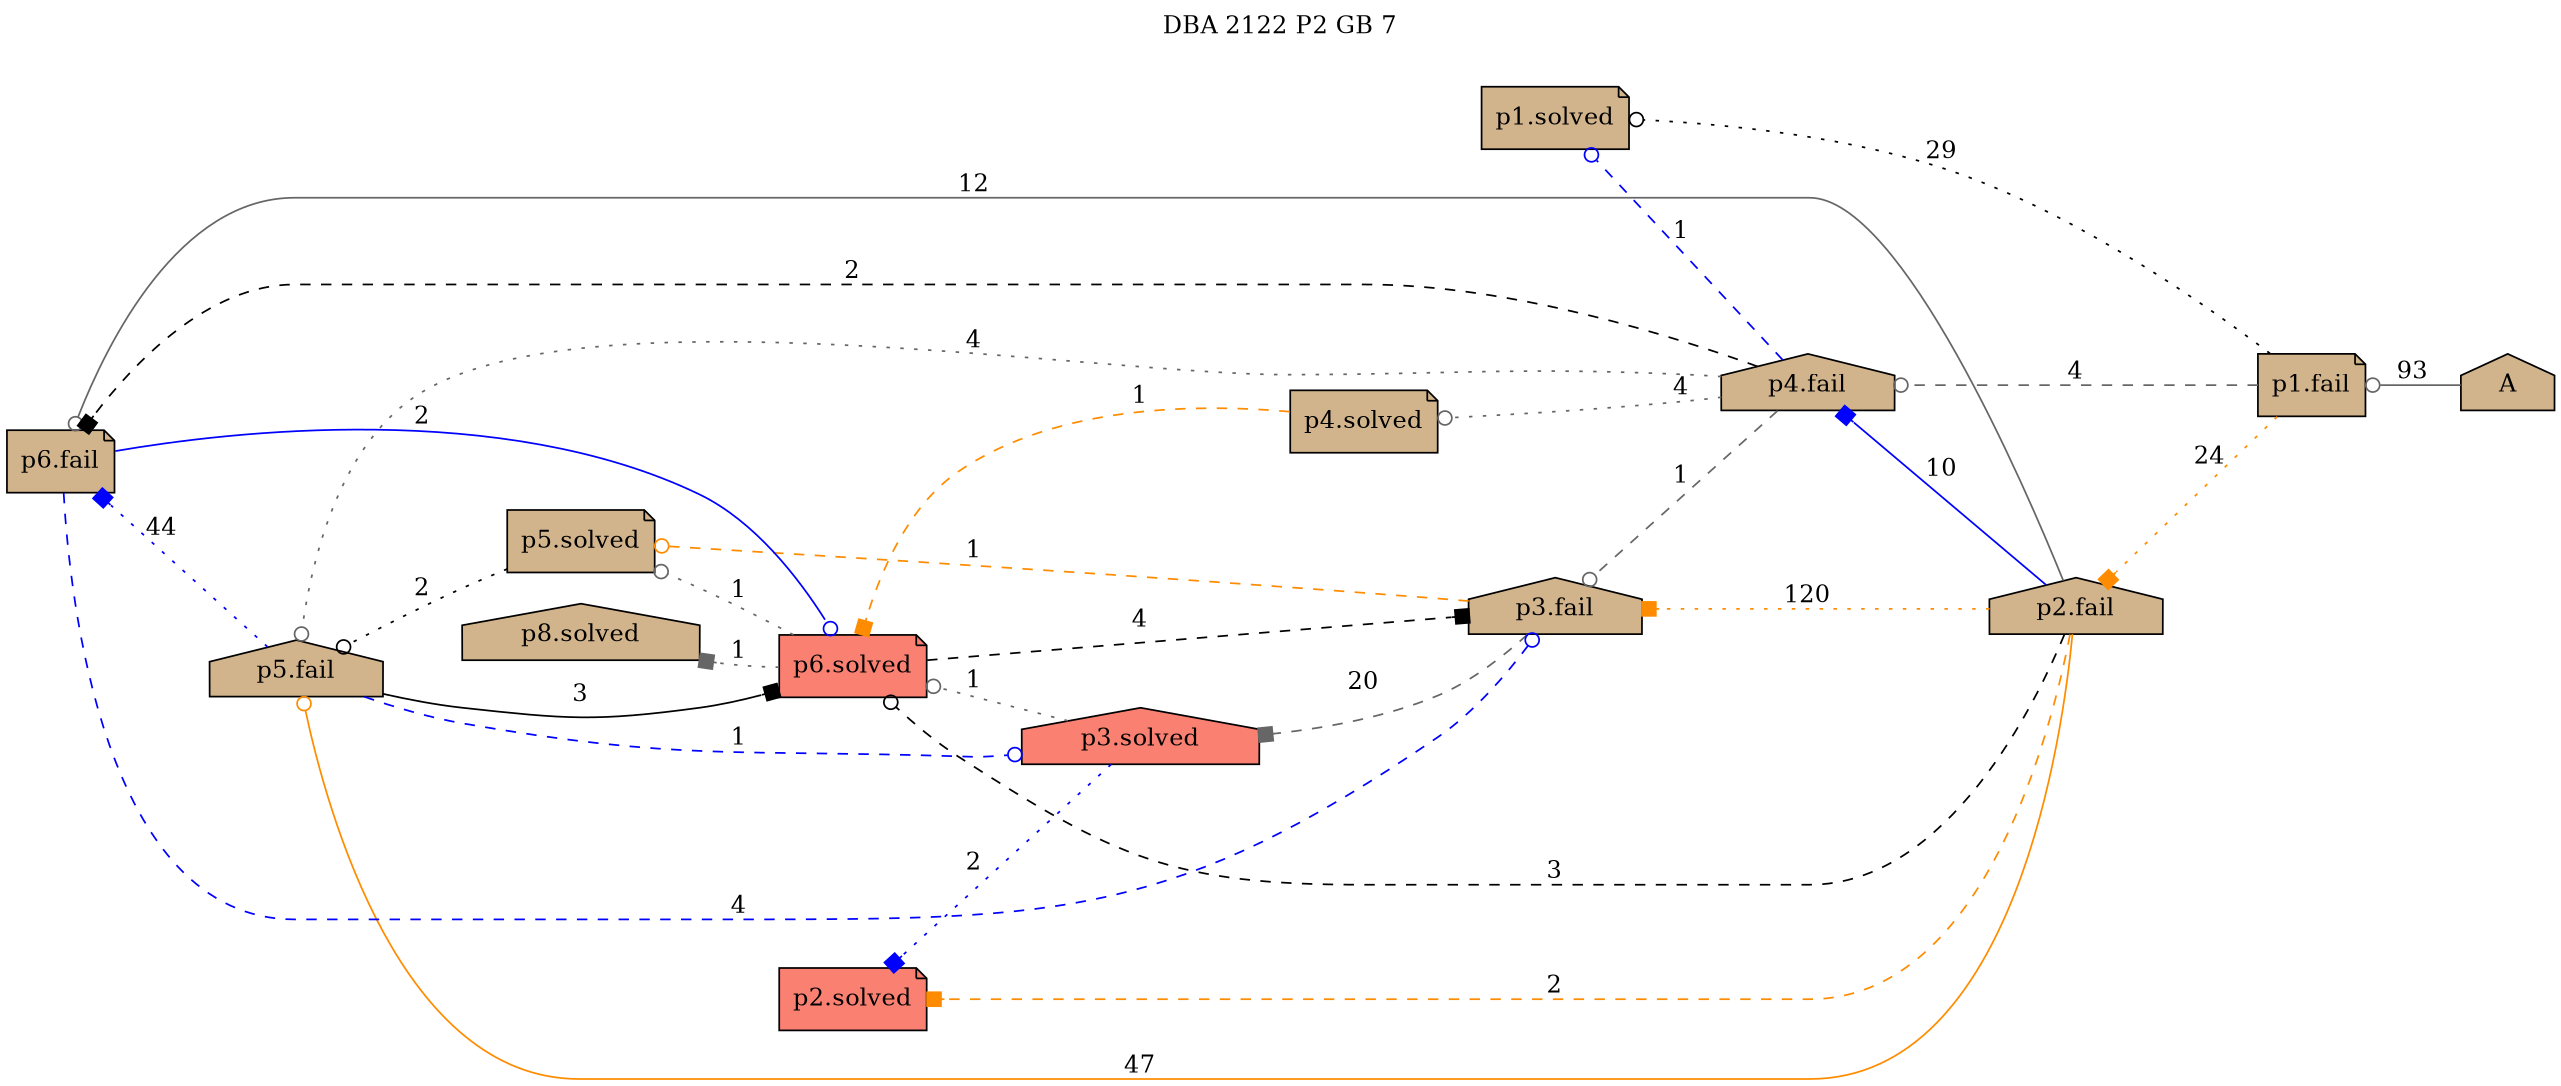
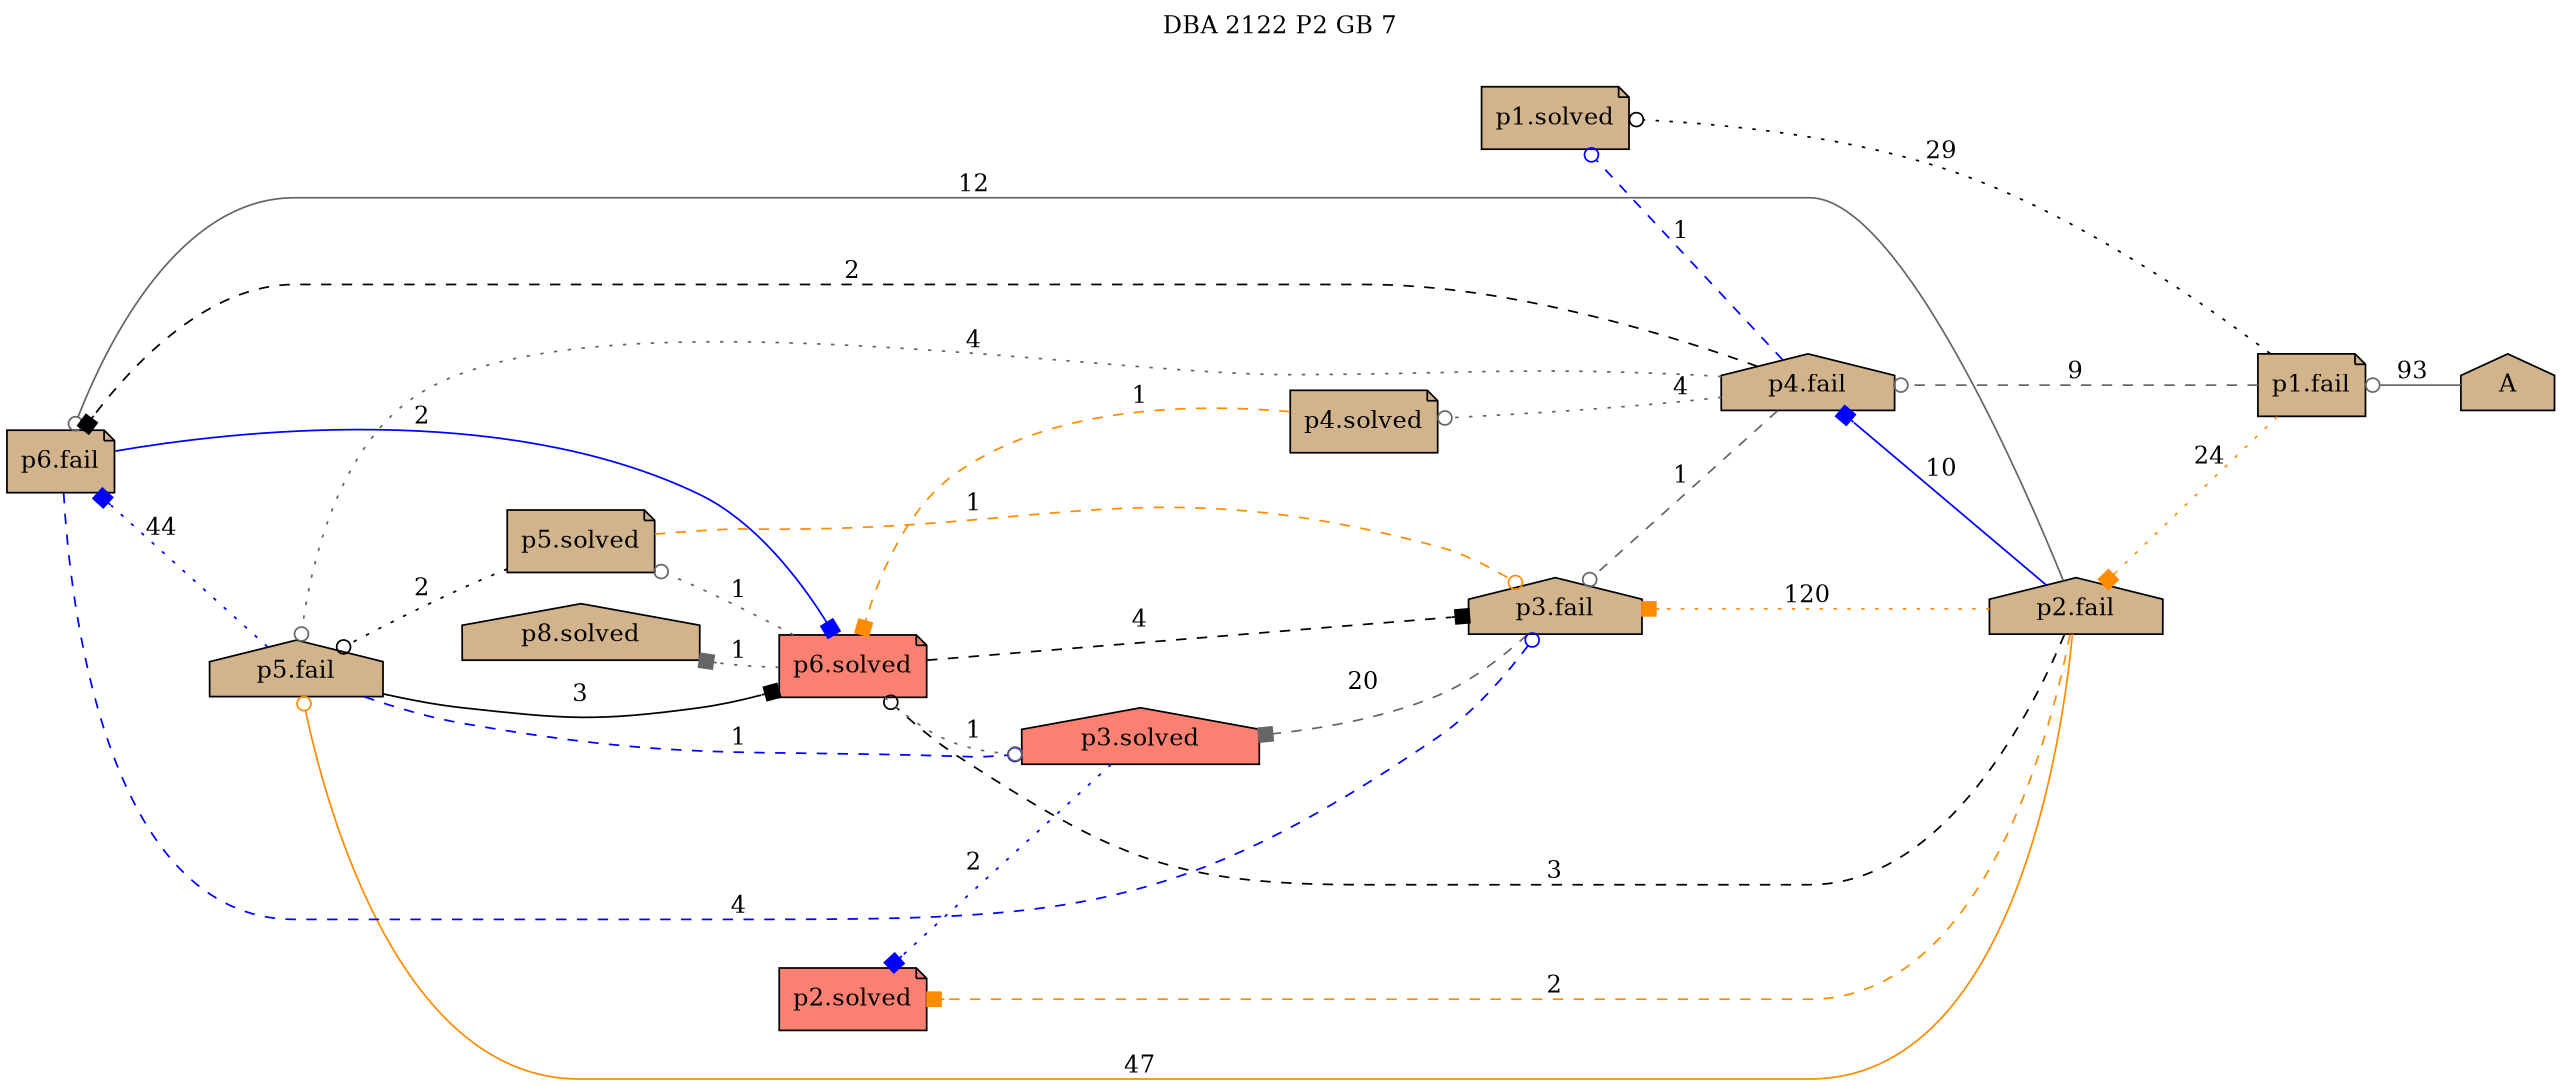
edge "p1.fail" -> "p4.fail": label "4" -> "9"
edge "p6.fail" -> "p6.solved": arrowhead odot -> box
edge "p3.fail" -> "p5.solved": reversed
edge "p3.solved" -> "p6.solved": reversed
